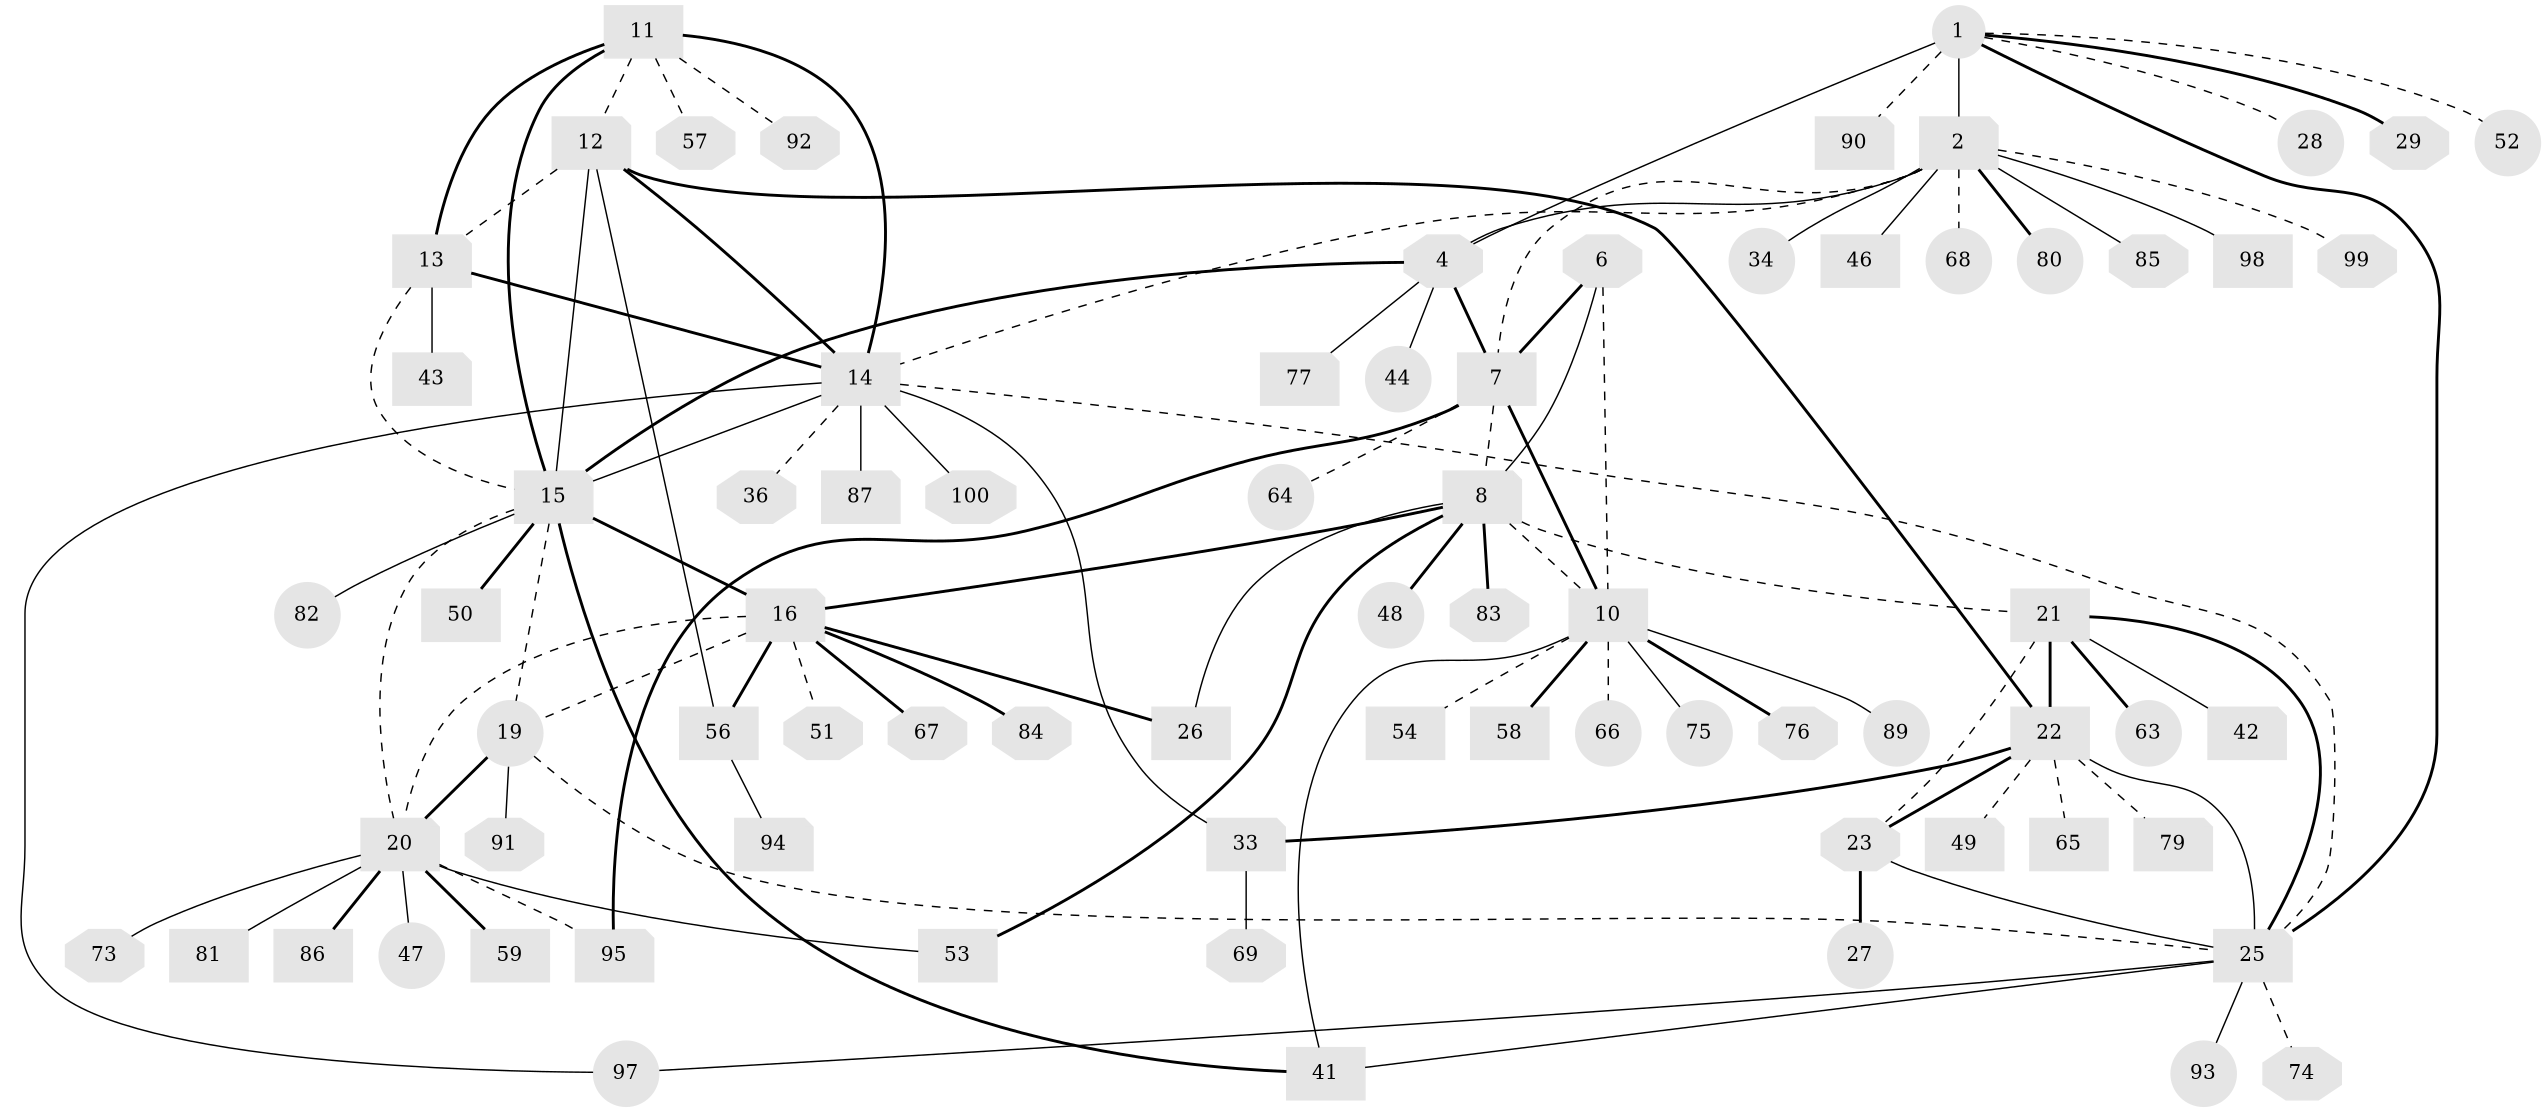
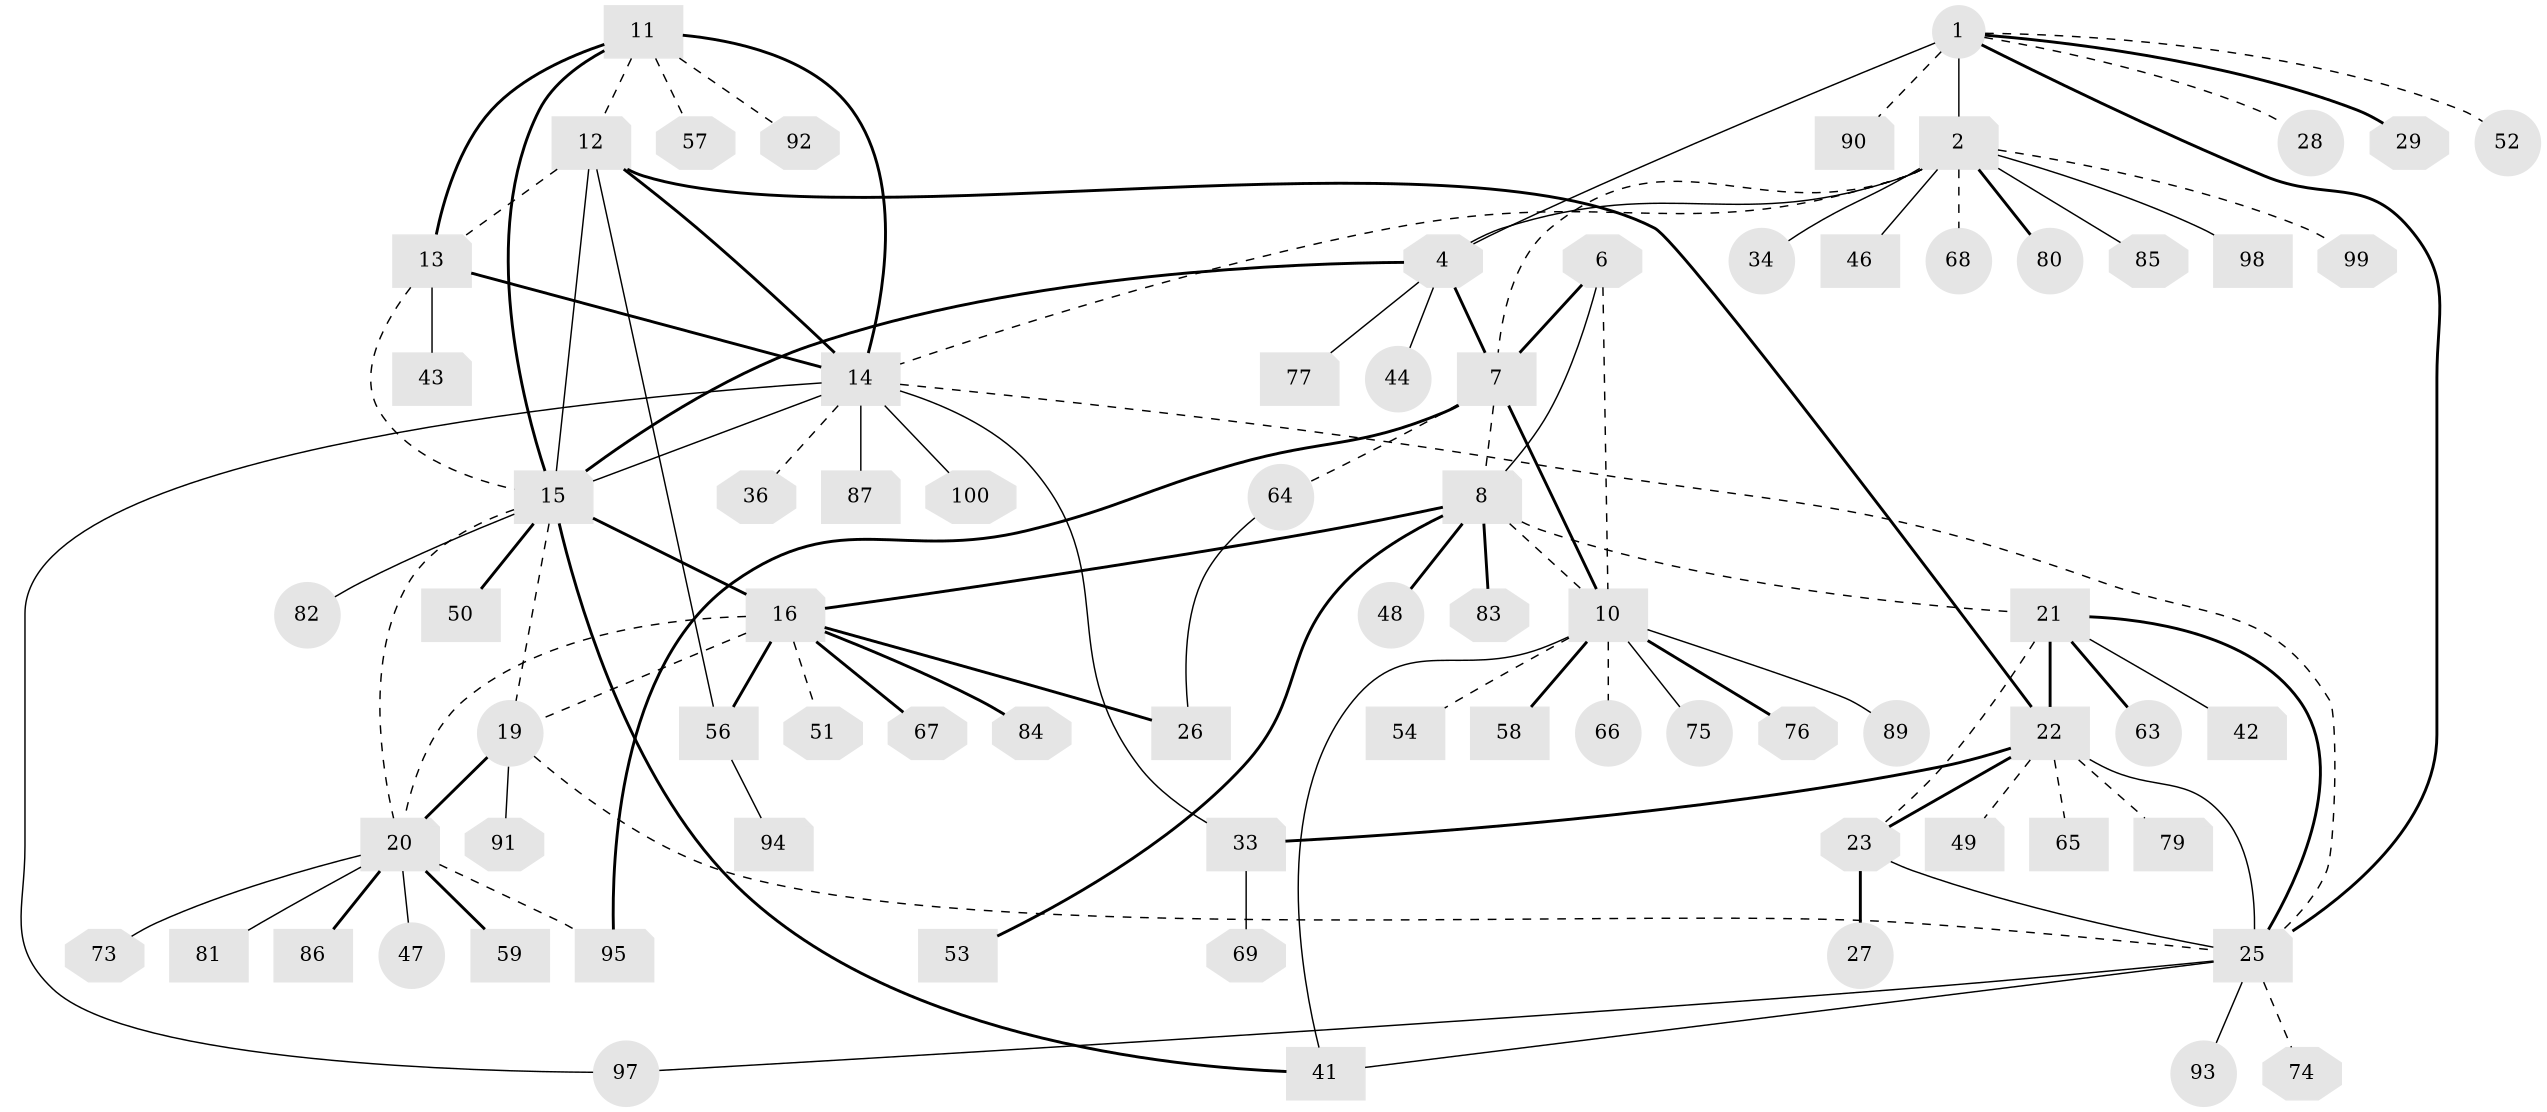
edge "8" -- "26": now "64" -- "26"
edge "20" -- "53": removed
